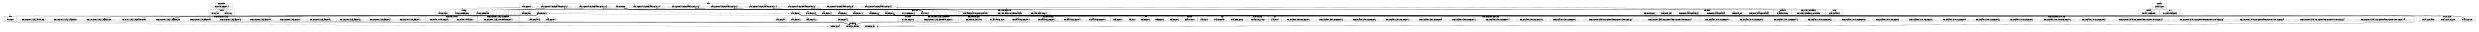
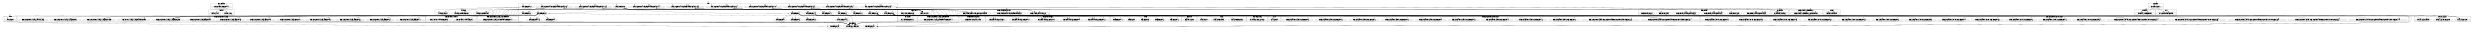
node "Test::Builder::Module::BEGIN@5": label "Test::Builder::Module::BEGIN@5" -> "Test::Server::Module::BEGIN@5"
node "POE::Component::Server::RUNTIME::BEGIN@12": label "POE::Component::Server::RUNTIME::BEGIN@12" -> "POE::Component::Server::TCP::BEGIN@12"
